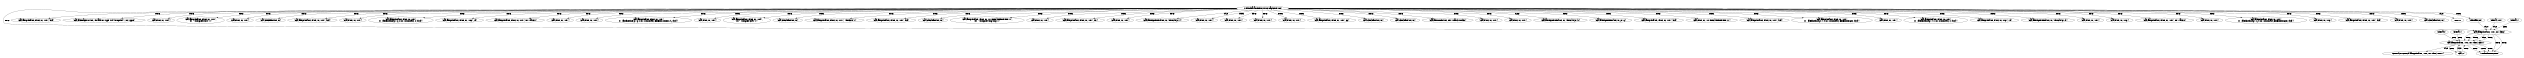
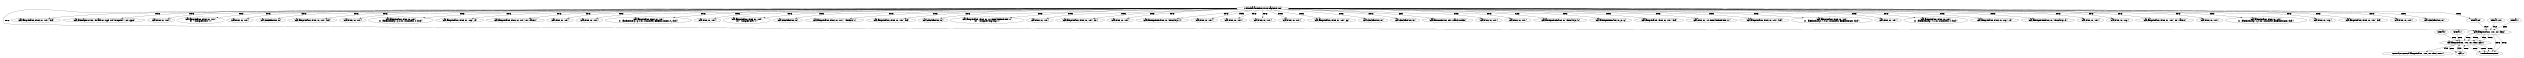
edge "(MethodParameterIn,struct magic_set *ms)" -> "(Call,file_signextend(ms, m, (uint64_t)p->l))": label "AST: " -> "DDG: "
edge "(MethodParameterIn,struct magic_set *ms)" -> "(Call,file_oomem(ms, ms->search.rm_len))": label "DDG: " -> "CFG: "
node "1000101": removed
node "(Identifier,ms)": label "(Identifier,ms)" -> "(Literal,ms)"
